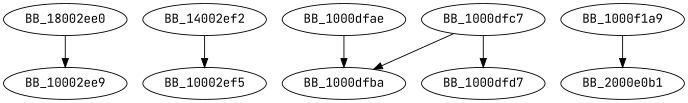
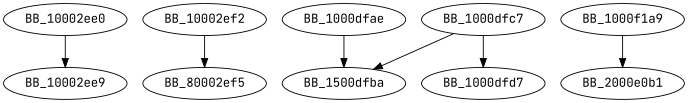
node "BB_18002ee0": label "BB_18002ee0" -> "BB_10002ee0"
node "BB_14002ef2": label "BB_14002ef2" -> "BB_10002ef2"
node "BB_10002ef5": label "BB_10002ef5" -> "BB_80002ef5"
node "BB_1000dfba": label "BB_1000dfba" -> "BB_1500dfba"
